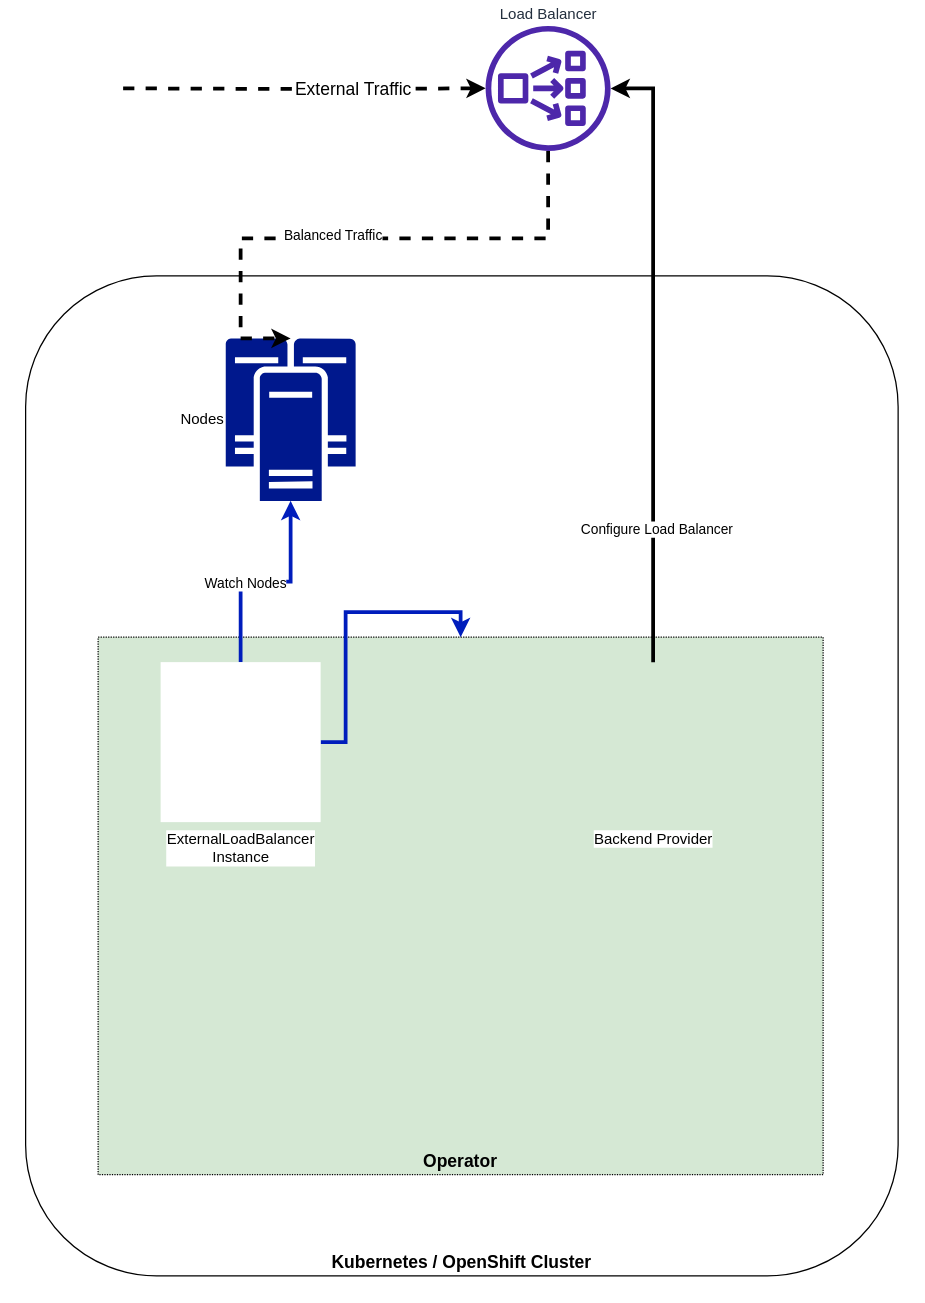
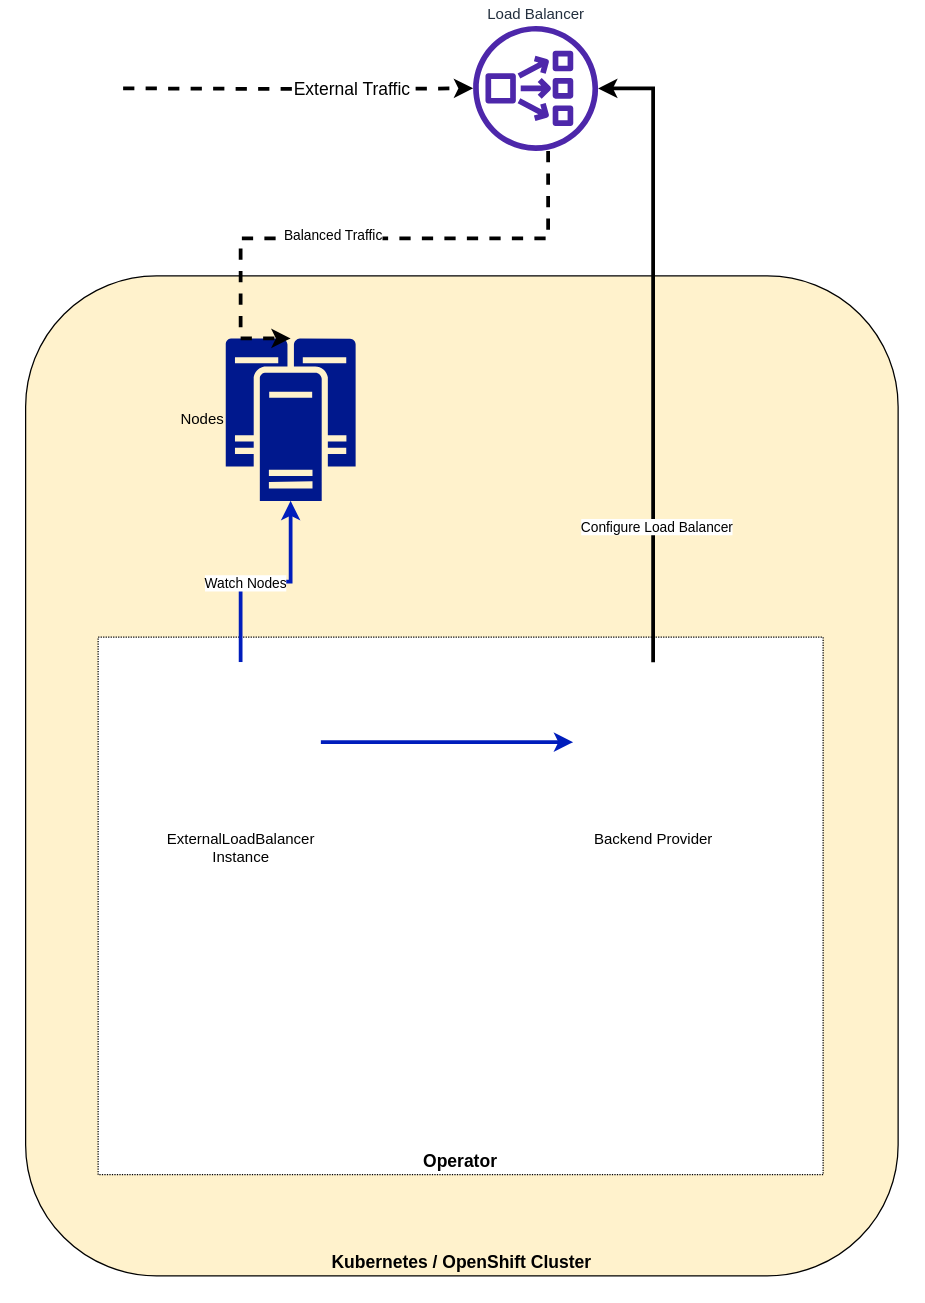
node "Load Balancer": moved (548, 88) -> (536, 88)
edge "ExternalLoadBalancer Instance" -> "Operator": now "ExternalLoadBalancer Instance" -> "Backend Provider"
node "Operator": fillcolor #d5e8d4 -> #ffffff
node "Kubernetes / OpenShift Cluster": fillcolor #ffffff -> #fff2cc
